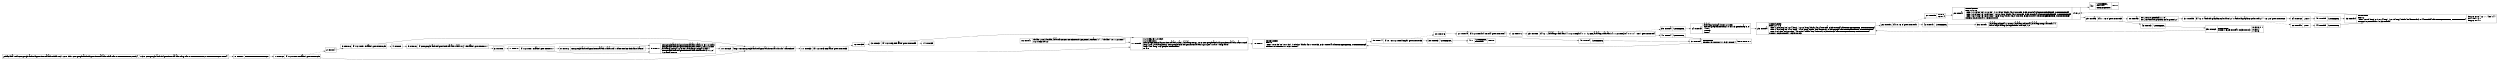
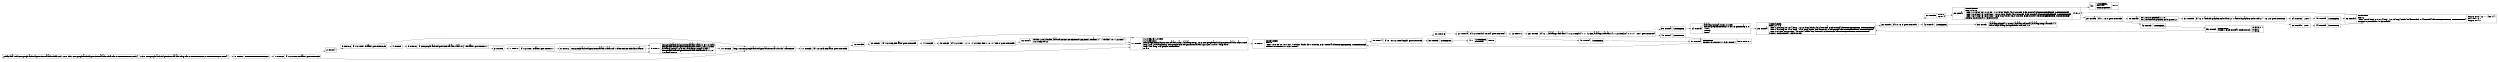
node "15: 0x003f": added
